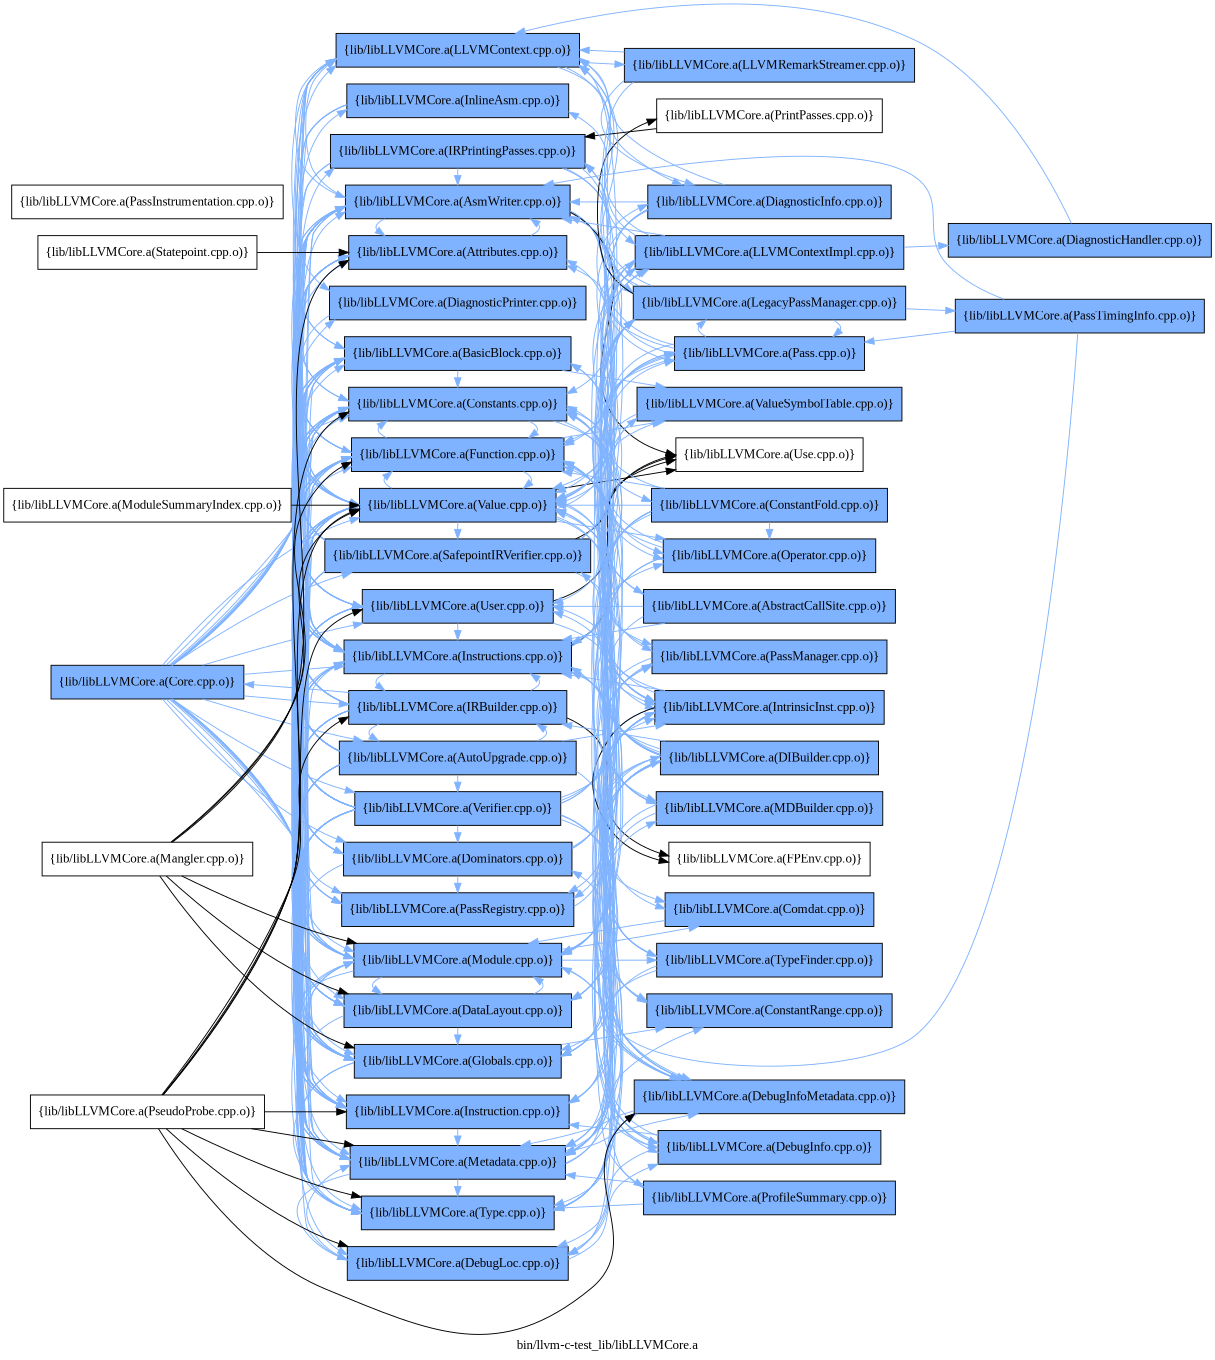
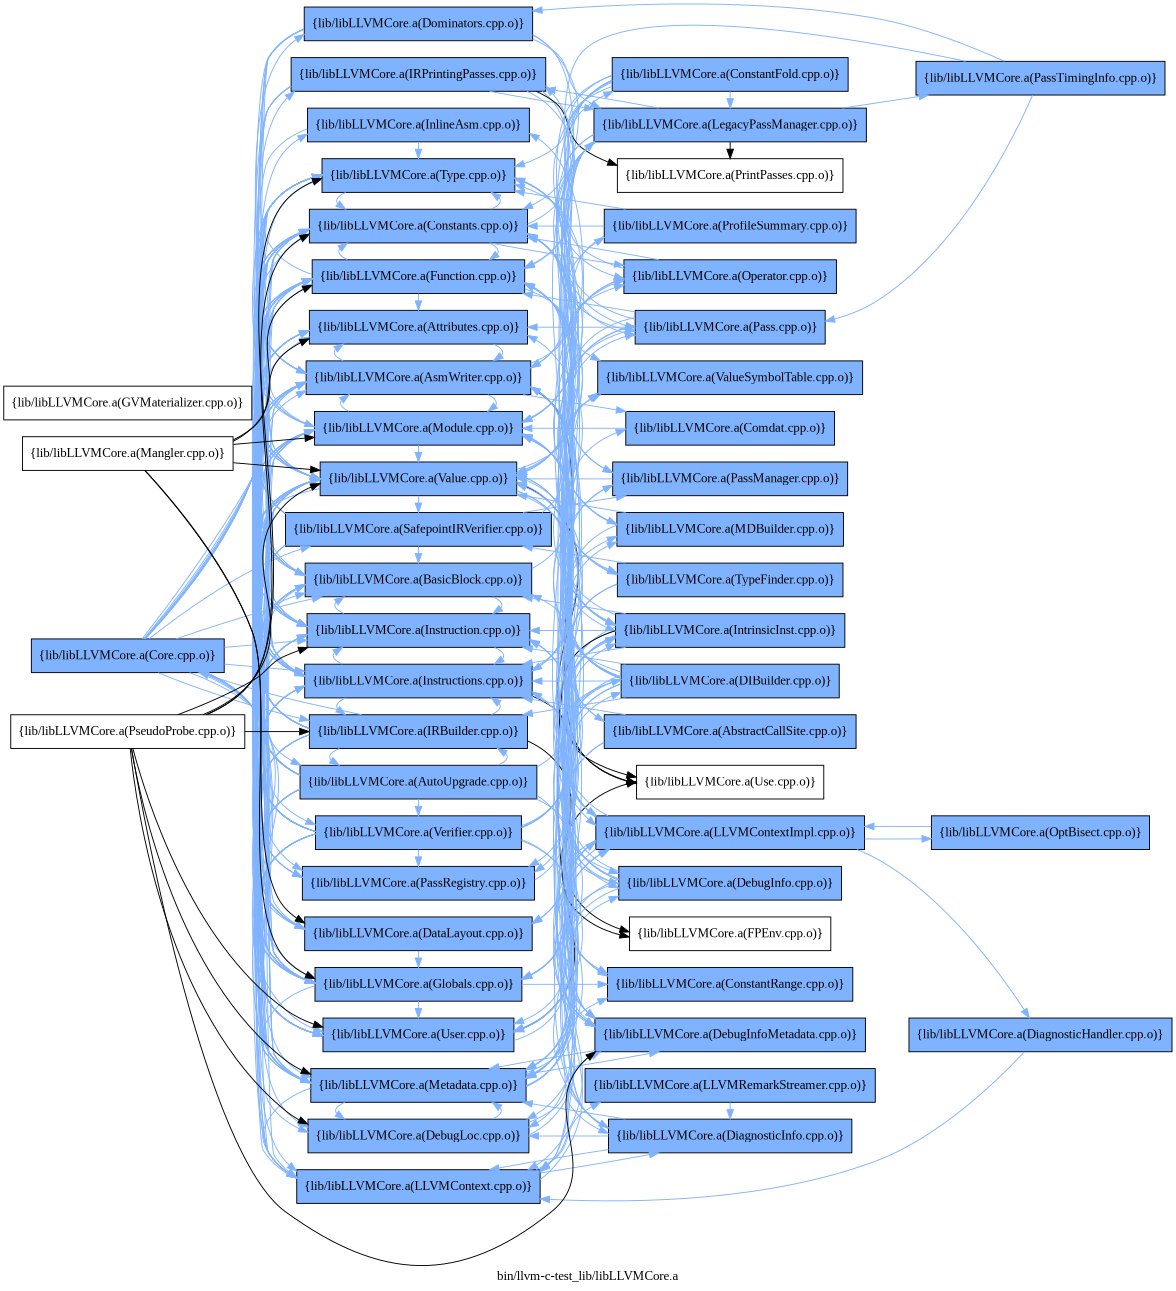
edge "{lib/libLLVMCore.a(LLVMRemarkStreamer.cpp.o)}" -> "{lib/libLLVMCore.a(LLVMContext.cpp.o)}": removed
edge "{lib/libLLVMCore.a(PrintPasses.cpp.o)}" -> "{lib/libLLVMCore.a(IRPrintingPasses.cpp.o)}": reversed
node "{lib/libLLVMCore.a(PassInstrumentation.cpp.o)}": removed
edge "{lib/libLLVMCore.a(InlineAsm.cpp.o)}" -> "{lib/libLLVMCore.a(Constants.cpp.o)}": now "{lib/libLLVMCore.a(Instruction.cpp.o)}" -> "{lib/libLLVMCore.a(Constants.cpp.o)}"
node "{lib/libLLVMCore.a(Statepoint.cpp.o)}": removed
edge "{lib/libLLVMCore.a(AsmWriter.cpp.o)}" -> "{lib/libLLVMCore.a(BasicBlock.cpp.o)}": removed
edge "{lib/libLLVMCore.a(LLVMRemarkStreamer.cpp.o)}" -> "{lib/libLLVMCore.a(Value.cpp.o)}": removed
node "{lib/libLLVMCore.a(DiagnosticPrinter.cpp.o)}": removed
edge "{lib/libLLVMCore.a(Pass.cpp.o)}" -> "{lib/libLLVMCore.a(LegacyPassManager.cpp.o)}": now "{lib/libLLVMCore.a(ConstantFold.cpp.o)}" -> "{lib/libLLVMCore.a(LegacyPassManager.cpp.o)}"
edge "{lib/libLLVMCore.a(AsmWriter.cpp.o)}" -> "{lib/libLLVMCore.a(Value.cpp.o)}": removed
node "{lib/libLLVMCore.a(GVMaterializer.cpp.o)}": added
edge "{lib/libLLVMCore.a(SafepointIRVerifier.cpp.o)}" -> "{lib/libLLVMCore.a(Pass.cpp.o)}": removed
edge "{lib/libLLVMCore.a(ValueSymbolTable.cpp.o)}" -> "{lib/libLLVMCore.a(Value.cpp.o)}": removed
edge "{lib/libLLVMCore.a(SafepointIRVerifier.cpp.o)}" -> "{lib/libLLVMCore.a(Use.cpp.o)}": removed
node "{lib/libLLVMCore.a(ModuleSummaryIndex.cpp.o)}": removed
edge "{lib/libLLVMCore.a(Operator.cpp.o)}" -> "{lib/libLLVMCore.a(Function.cpp.o)}": now "{lib/libLLVMCore.a(DiagnosticInfo.cpp.o)}" -> "{lib/libLLVMCore.a(Function.cpp.o)}"
edge "{lib/libLLVMCore.a(Core.cpp.o)}" -> "{lib/libLLVMCore.a(Value.cpp.o)}": removed
edge "{lib/libLLVMCore.a(User.cpp.o)}" -> "{lib/libLLVMCore.a(Instructions.cpp.o)}": reversed
edge "{lib/libLLVMCore.a(Module.cpp.o)}" -> "{lib/libLLVMCore.a(ValueSymbolTable.cpp.o)}": removed
edge "{lib/libLLVMCore.a(SafepointIRVerifier.cpp.o)}" -> "{lib/libLLVMCore.a(Dominators.cpp.o)}": removed
edge "{lib/libLLVMCore.a(Core.cpp.o)}" -> "{lib/libLLVMCore.a(Module.cpp.o)}": removed
edge "{lib/libLLVMCore.a(Verifier.cpp.o)}" -> "{lib/libLLVMCore.a(Dominators.cpp.o)}": removed
edge "{lib/libLLVMCore.a(Core.cpp.o)}" -> "{lib/libLLVMCore.a(DataLayout.cpp.o)}": removed
node "{lib/libLLVMCore.a(OptBisect.cpp.o)}": added
edge "{lib/libLLVMCore.a(ValueSymbolTable.cpp.o)}" -> "{lib/libLLVMCore.a(DebugLoc.cpp.o)}": now "{lib/libLLVMCore.a(DiagnosticInfo.cpp.o)}" -> "{lib/libLLVMCore.a(DebugLoc.cpp.o)}"
edge "{lib/libLLVMCore.a(DIBuilder.cpp.o)}" -> "{lib/libLLVMCore.a(DataLayout.cpp.o)}": now "{lib/libLLVMCore.a(DIBuilder.cpp.o)}" -> "{lib/libLLVMCore.a(Metadata.cpp.o)}"
edge "{lib/libLLVMCore.a(PassManager.cpp.o)}" -> "{lib/libLLVMCore.a(DebugInfoMetadata.cpp.o)}": now "{lib/libLLVMCore.a(DebugInfo.cpp.o)}" -> "{lib/libLLVMCore.a(DebugInfoMetadata.cpp.o)}"
edge "{lib/libLLVMCore.a(Module.cpp.o)}" -> "{lib/libLLVMCore.a(Comdat.cpp.o)}": removed
edge "{lib/libLLVMCore.a(AutoUpgrade.cpp.o)}" -> "{lib/libLLVMCore.a(DiagnosticInfo.cpp.o)}": added
edge "{lib/libLLVMCore.a(Type.cpp.o)}" -> "{lib/libLLVMCore.a(IntrinsicInst.cpp.o)}": reversed
edge "{lib/libLLVMCore.a(DebugInfo.cpp.o)}" -> "{lib/libLLVMCore.a(Metadata.cpp.o)}": added
